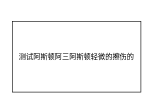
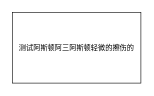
node "测试阿斯顿阿三阿斯顿轻微的擦伤的": moved (77, 57) -> (77, 48)
